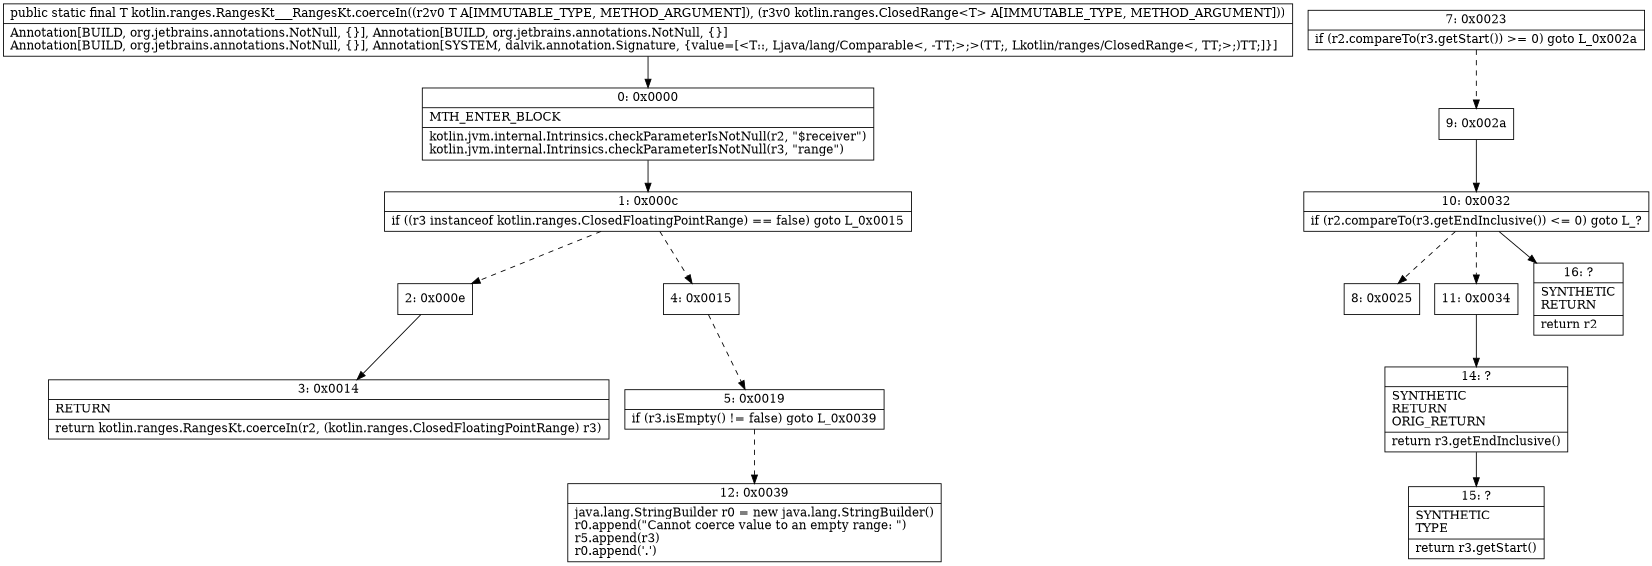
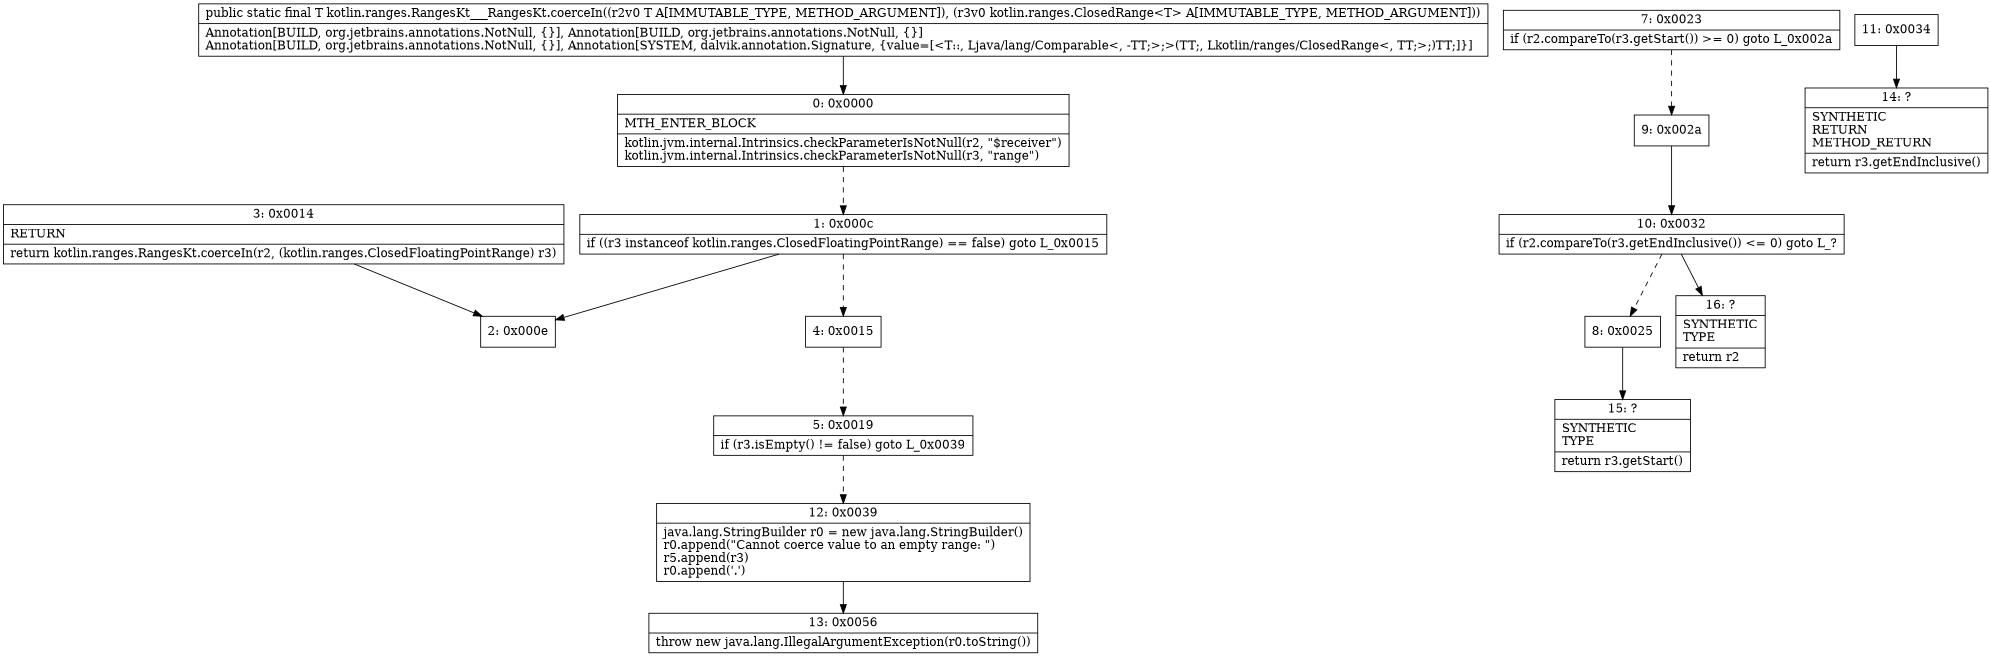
edge "0: 0x0000" -> "1: 0x000c": style solid -> dashed
edge "10: 0x0032" -> "11: 0x0034": removed
edge "1: 0x000c" -> "2: 0x000e": style dashed -> solid
node "16: ?": text "RETURN" -> "TYPE"
edge "2: 0x000e" -> "3: 0x0014": reversed
node "14: ?": text "ORIG_RETURN" -> "METHOD_RETURN"
edge "14: ?" -> "15: ?": now "8: 0x0025" -> "15: ?"
node "13: 0x0056": added
